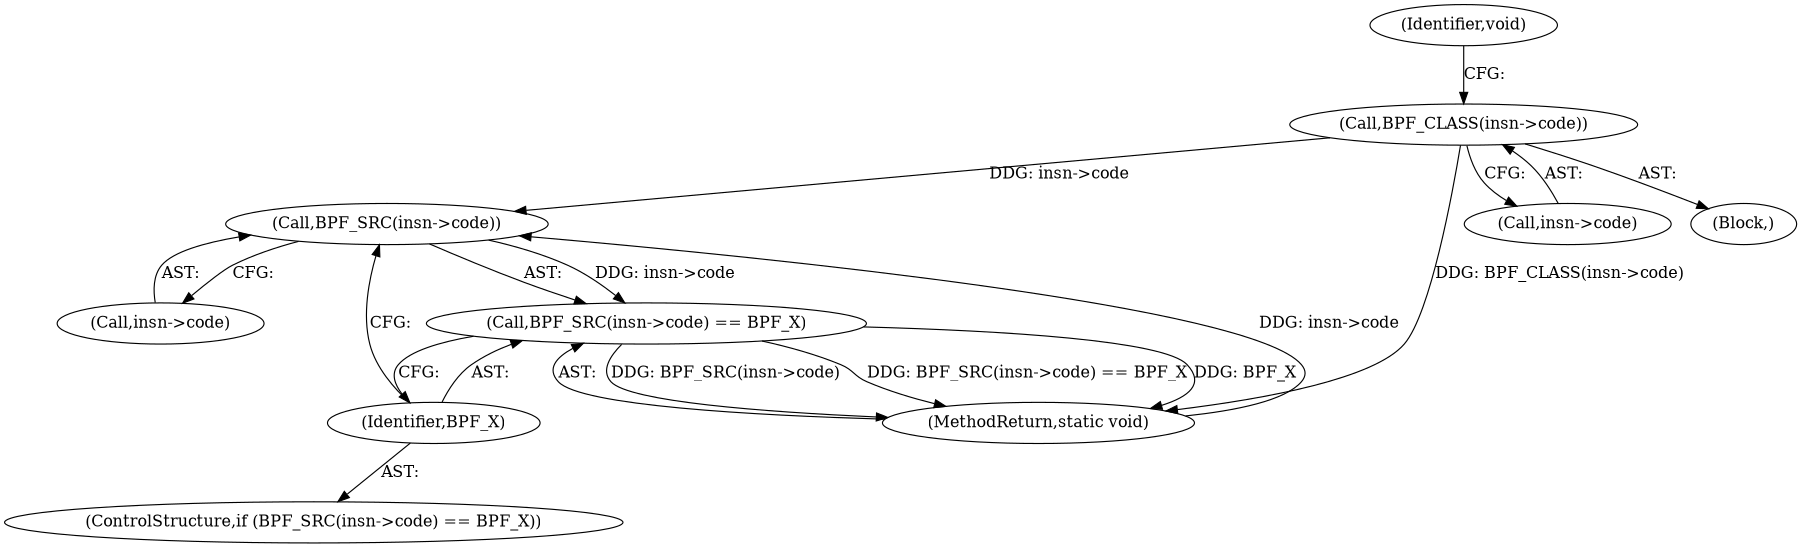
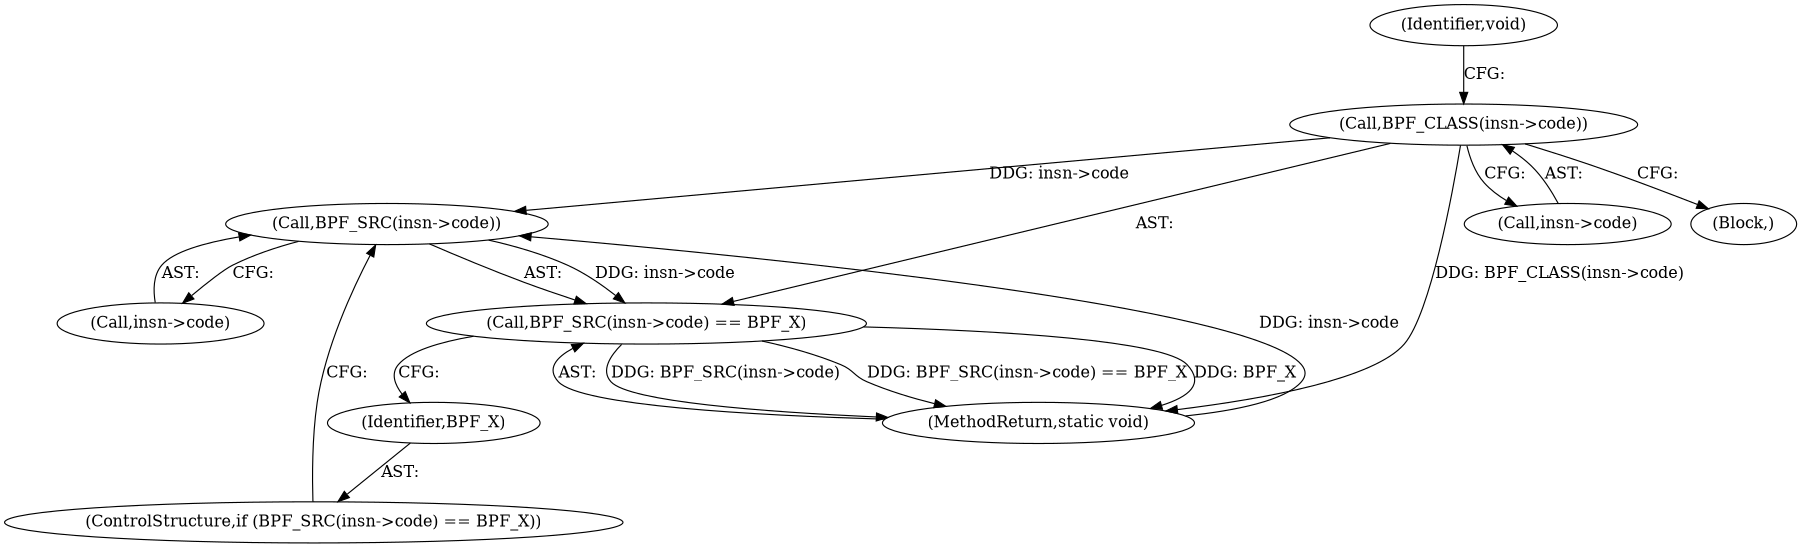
edge "(Call,BPF_CLASS(insn->code))" -> "(Block,)": label "AST: " -> "CFG: "
edge "(Identifier,BPF_X)" -> "(Call,BPF_SRC(insn->code))": now "(ControlStructure,if (BPF_SRC(insn->code) == BPF_X))" -> "(Call,BPF_SRC(insn->code))"
edge "(Identifier,BPF_X)" -> "(Call,BPF_SRC(insn->code) == BPF_X)": now "(Call,BPF_CLASS(insn->code))" -> "(Call,BPF_SRC(insn->code) == BPF_X)"
